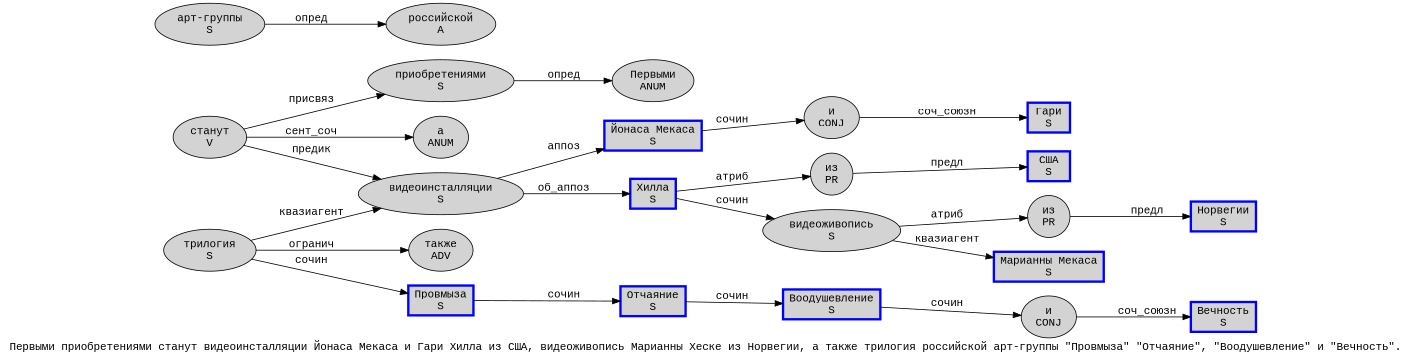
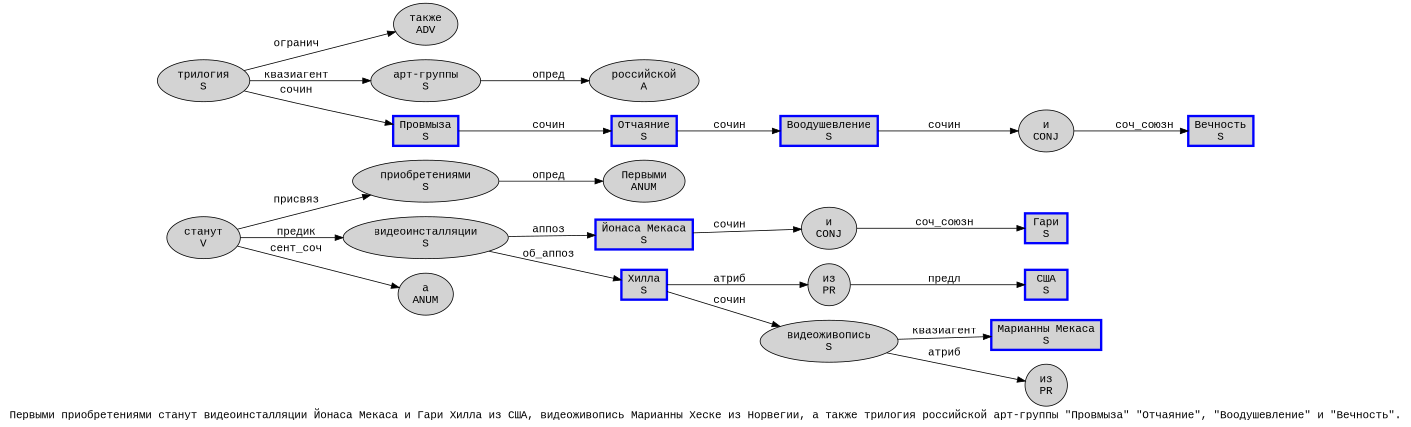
node "Норвегии S": removed
edge "трилогия S" -> "видеоинсталляции S": now "трилогия S" -> "арт-группы S"
